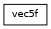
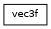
node "vec5f": label "vec5f" -> "vec3f"
